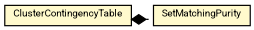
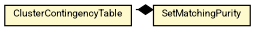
edge "SetMatchingPurity" -> "ClusterContingencyTable": reversed
